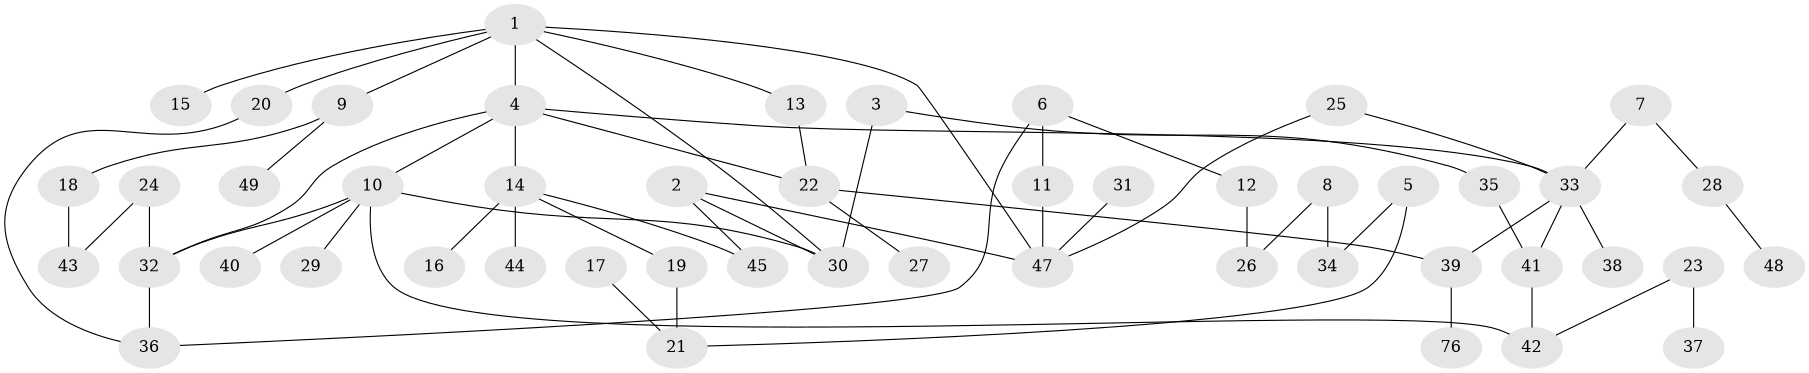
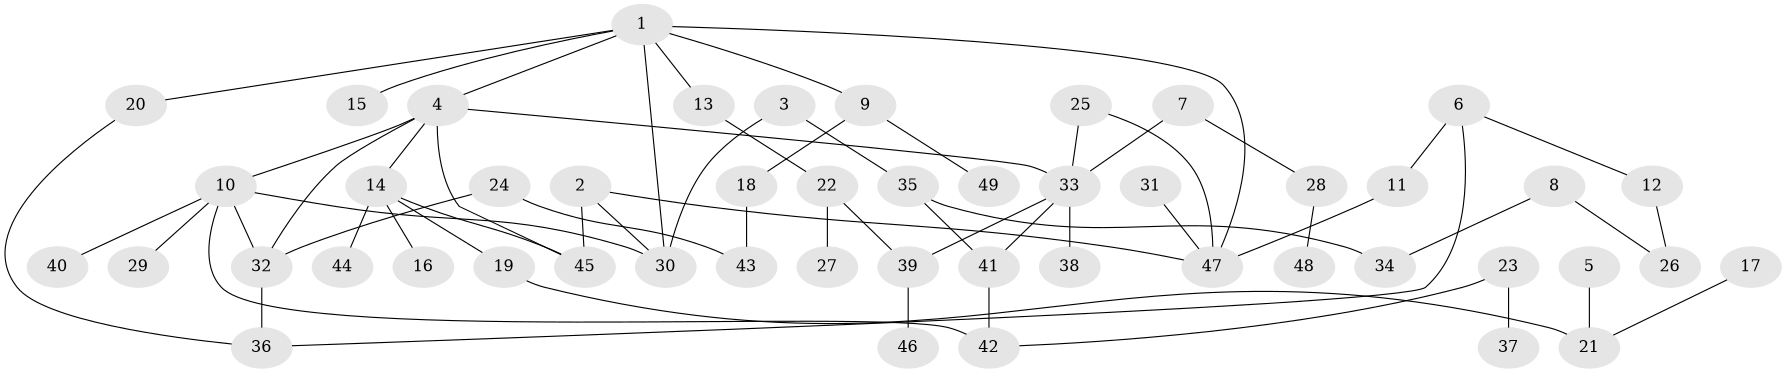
edge "4" -- "22": now "4" -- "45"
edge "5" -- "34": now "35" -- "34"
node "76": label "76" -> "46"
